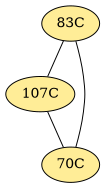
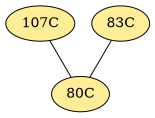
edge "83C" -- "107C": removed
node "70C": label "70C" -> "80C"
